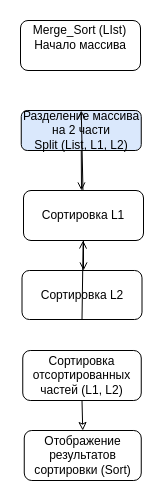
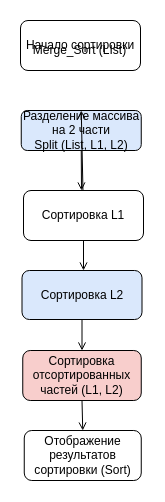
node "Merge_Sort (LIst)": moved (79, 31) -> (79, 51)
node "Начало массива": label "Начало массива" -> "Начало сортировки"
edge "Сортировка L2" -> "Сортировка L1": now "Сортировка L2" -> "Сортировка отсортированных частей (L1, L2)"
node "Сортировка L2": fillcolor #ffffff -> #dae8fc
node "Сортировка отсортированных частей (L1, L2)": fillcolor #ffffff -> #f8cecc
edge "Сортировка отсортированных частей (L1, L2)" -> "Отображение результатов сортировки (Sort)": arrowhead classic -> open
